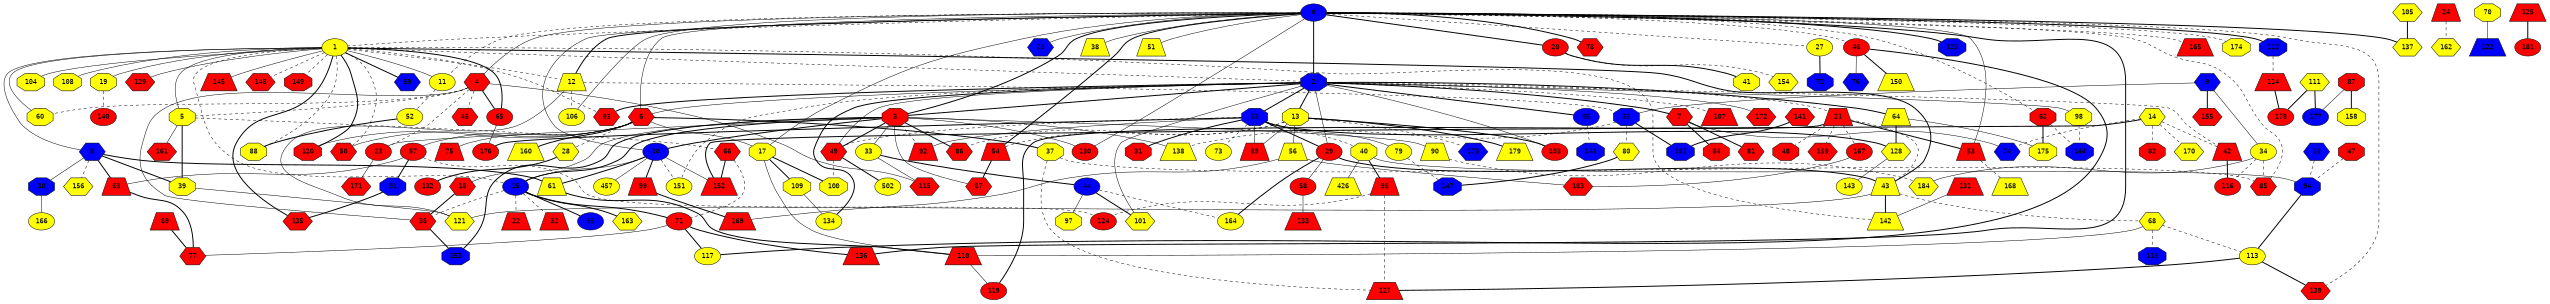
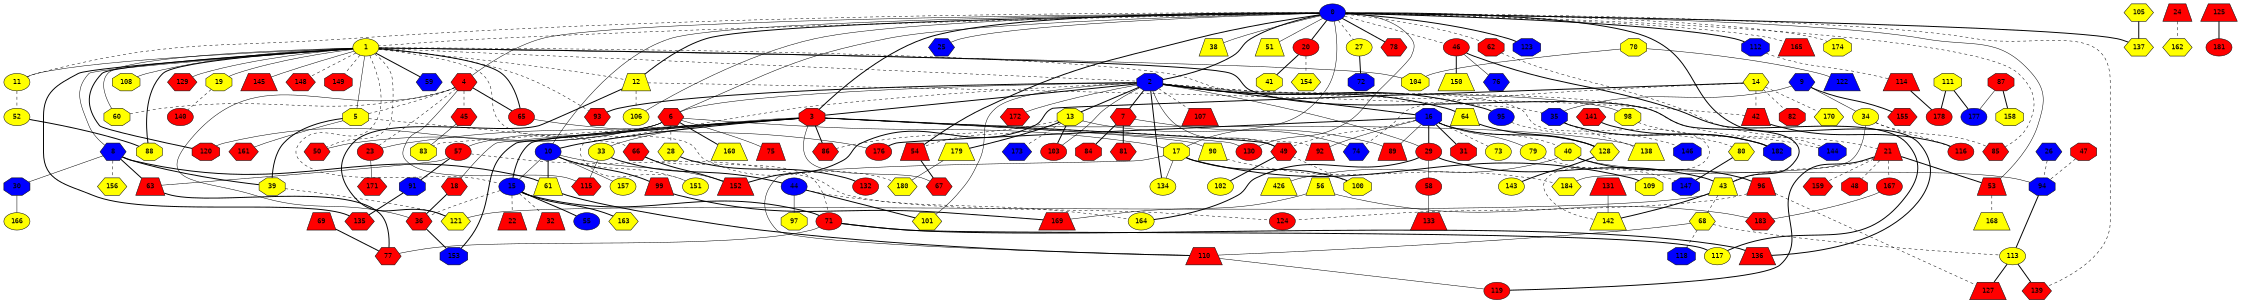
edge "70" -- "104": added
node "111": shape hexagon -> octagon
edge "1" -- "88": style dashed -> bold
edge "13" -- "56": removed
edge "12" -- "121": style solid -> bold
node "83": added
node "37": removed
node "175": removed
edge "128" -- "143": style solid -> bold
node "457": label "457" -> "157"
node "502": label "502" -> "102"
node "180": added
edge "39" -- "121": style solid -> dashed
edge "109" -- "134": now "17" -- "134"
